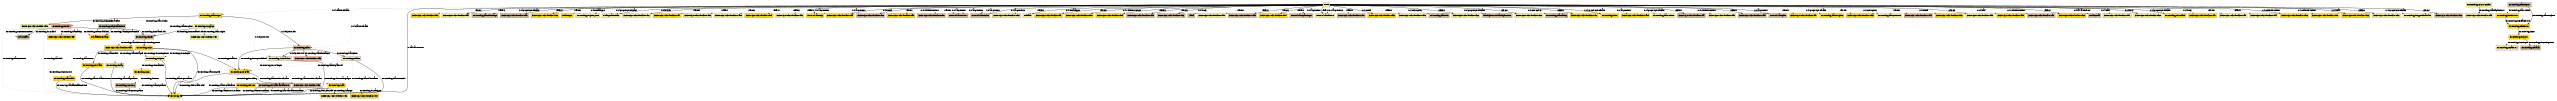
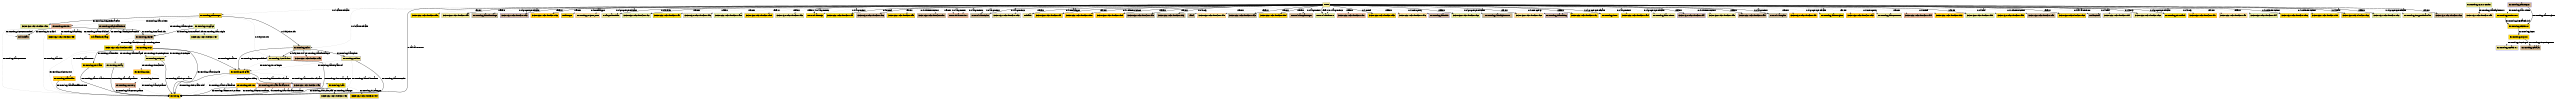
node "hasFlightHours:hasFlightHours": label "hasFlightHours:hasFlightHours" -> "esvOntology:hasFlightHours"
